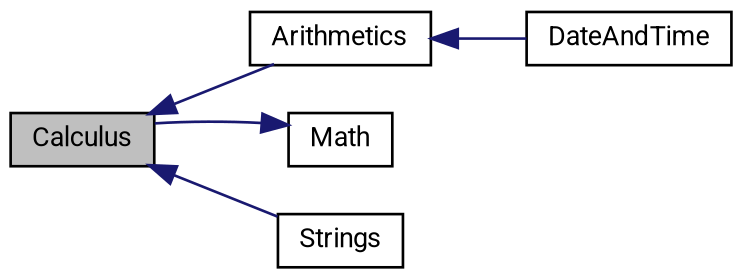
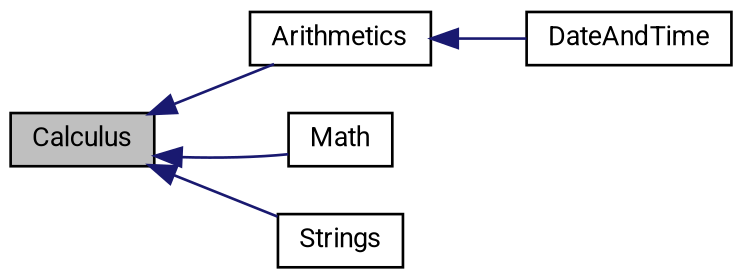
edge "Calculus" -> "Math": reversed
